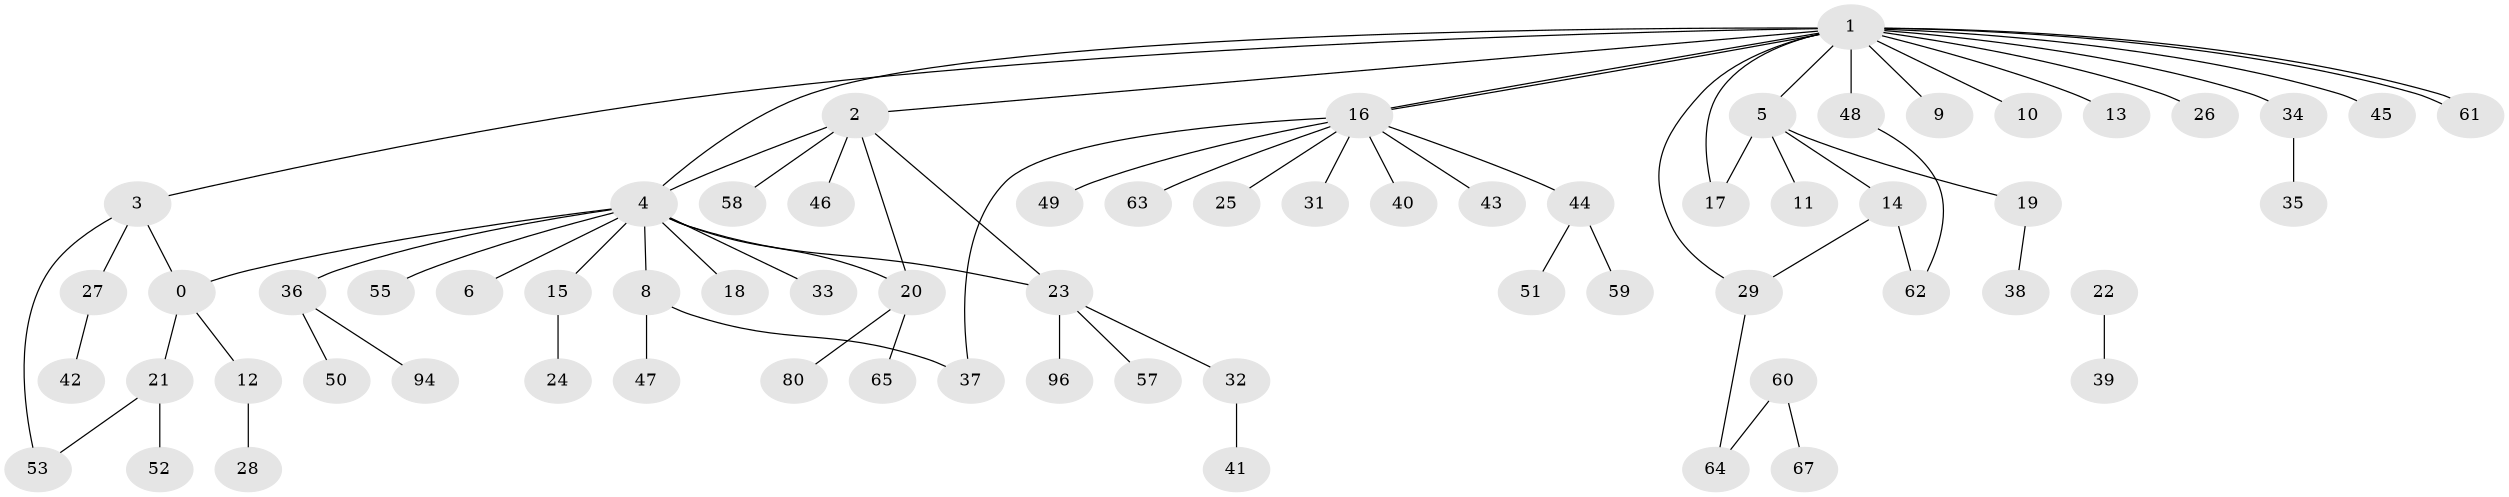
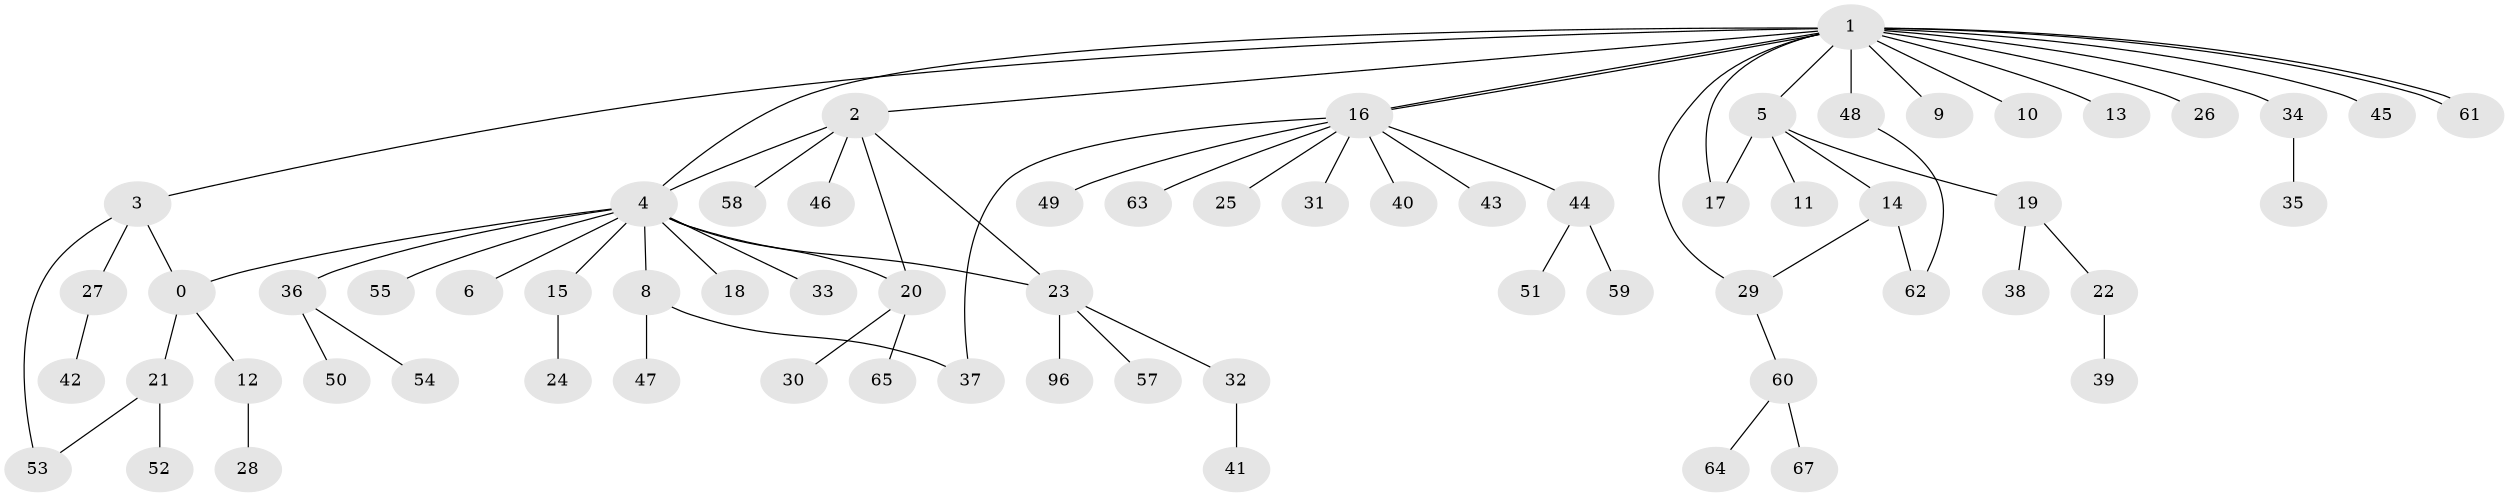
edge "19" -- "22": added
node "94": label "94" -> "54"
node "80": label "80" -> "30"
edge "29" -- "64": now "29" -- "60"
